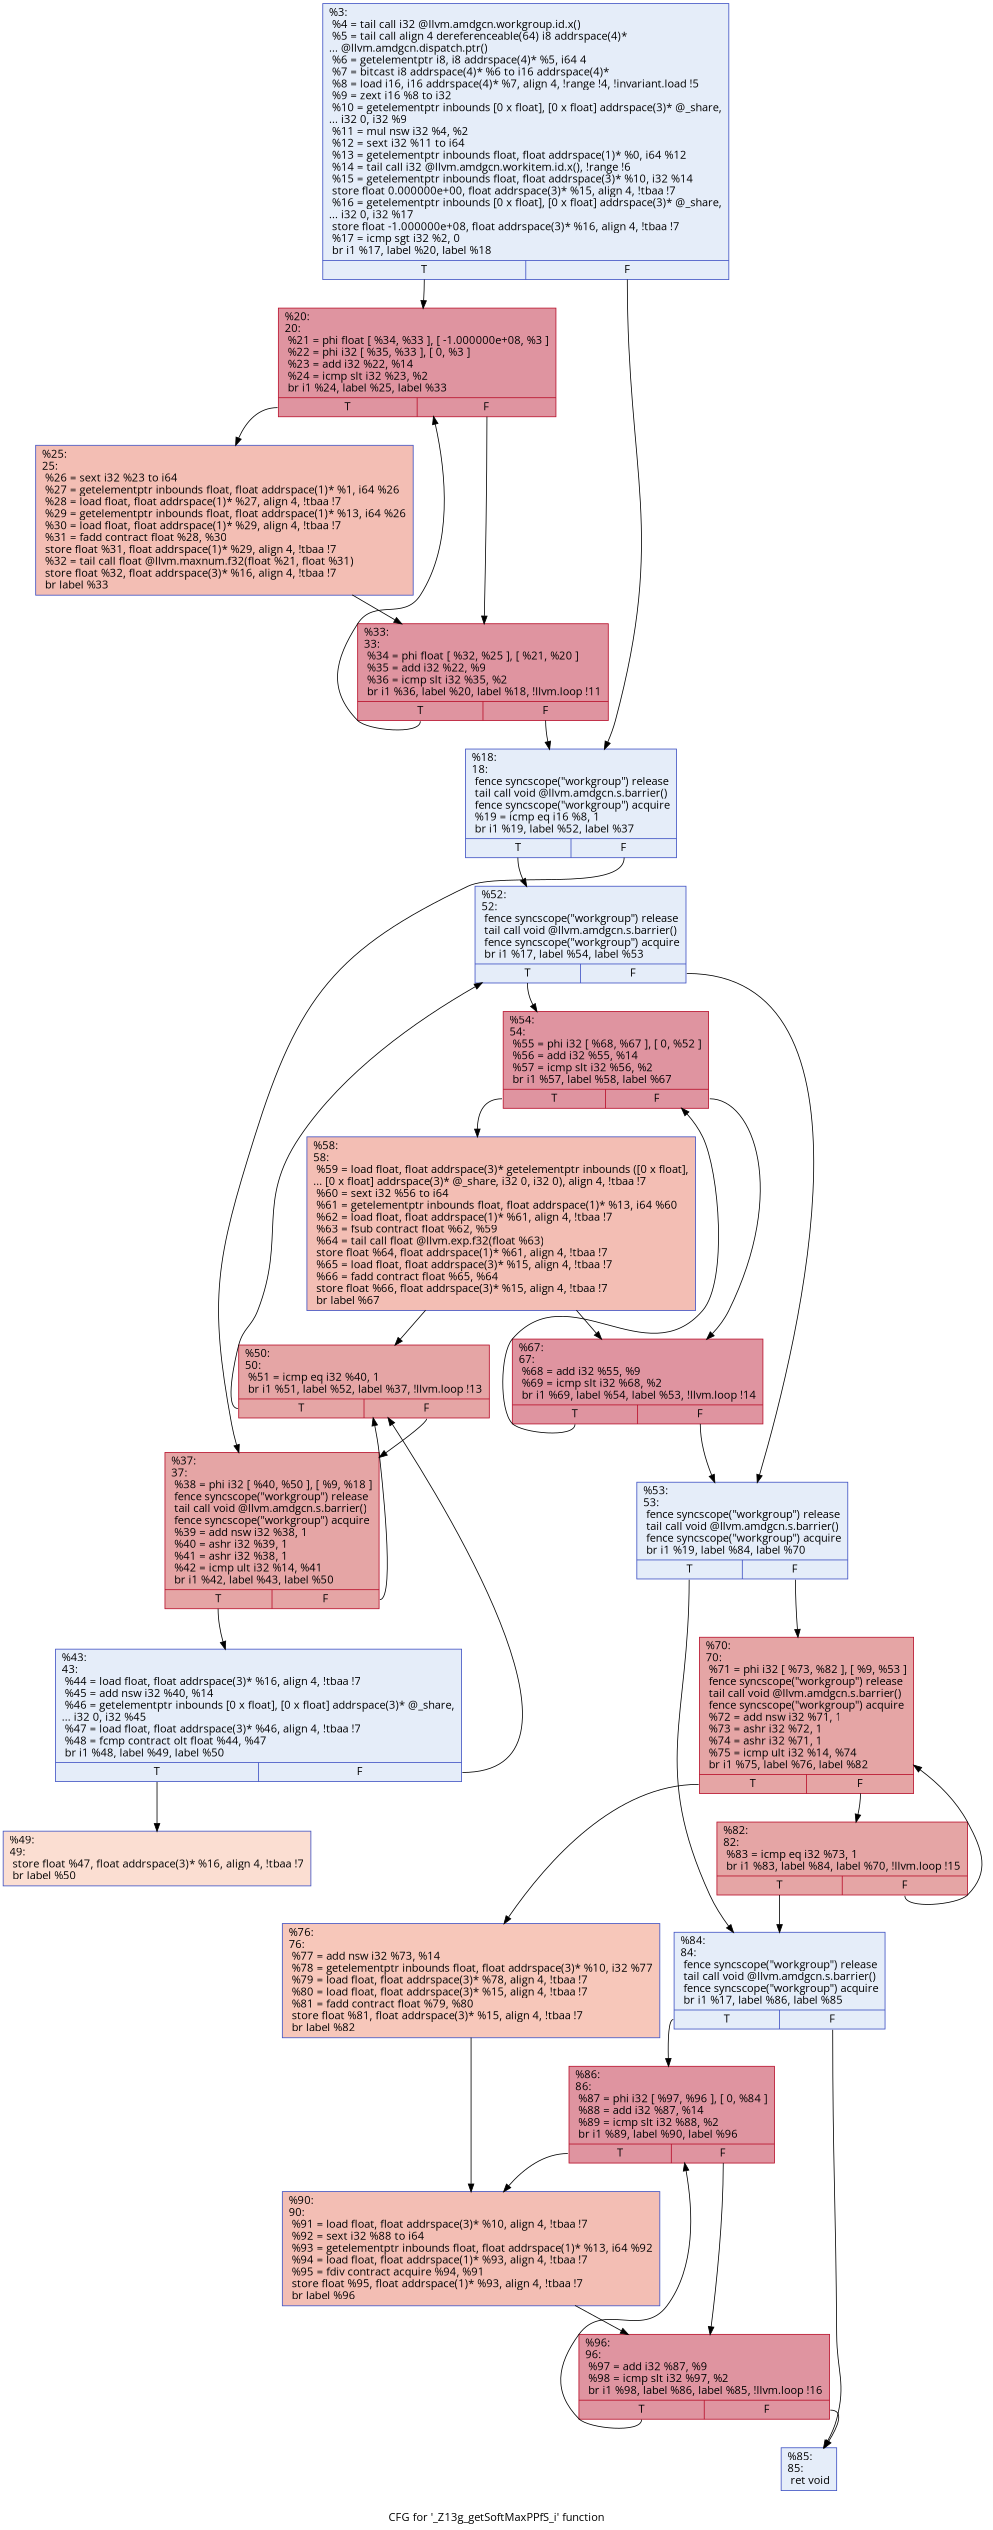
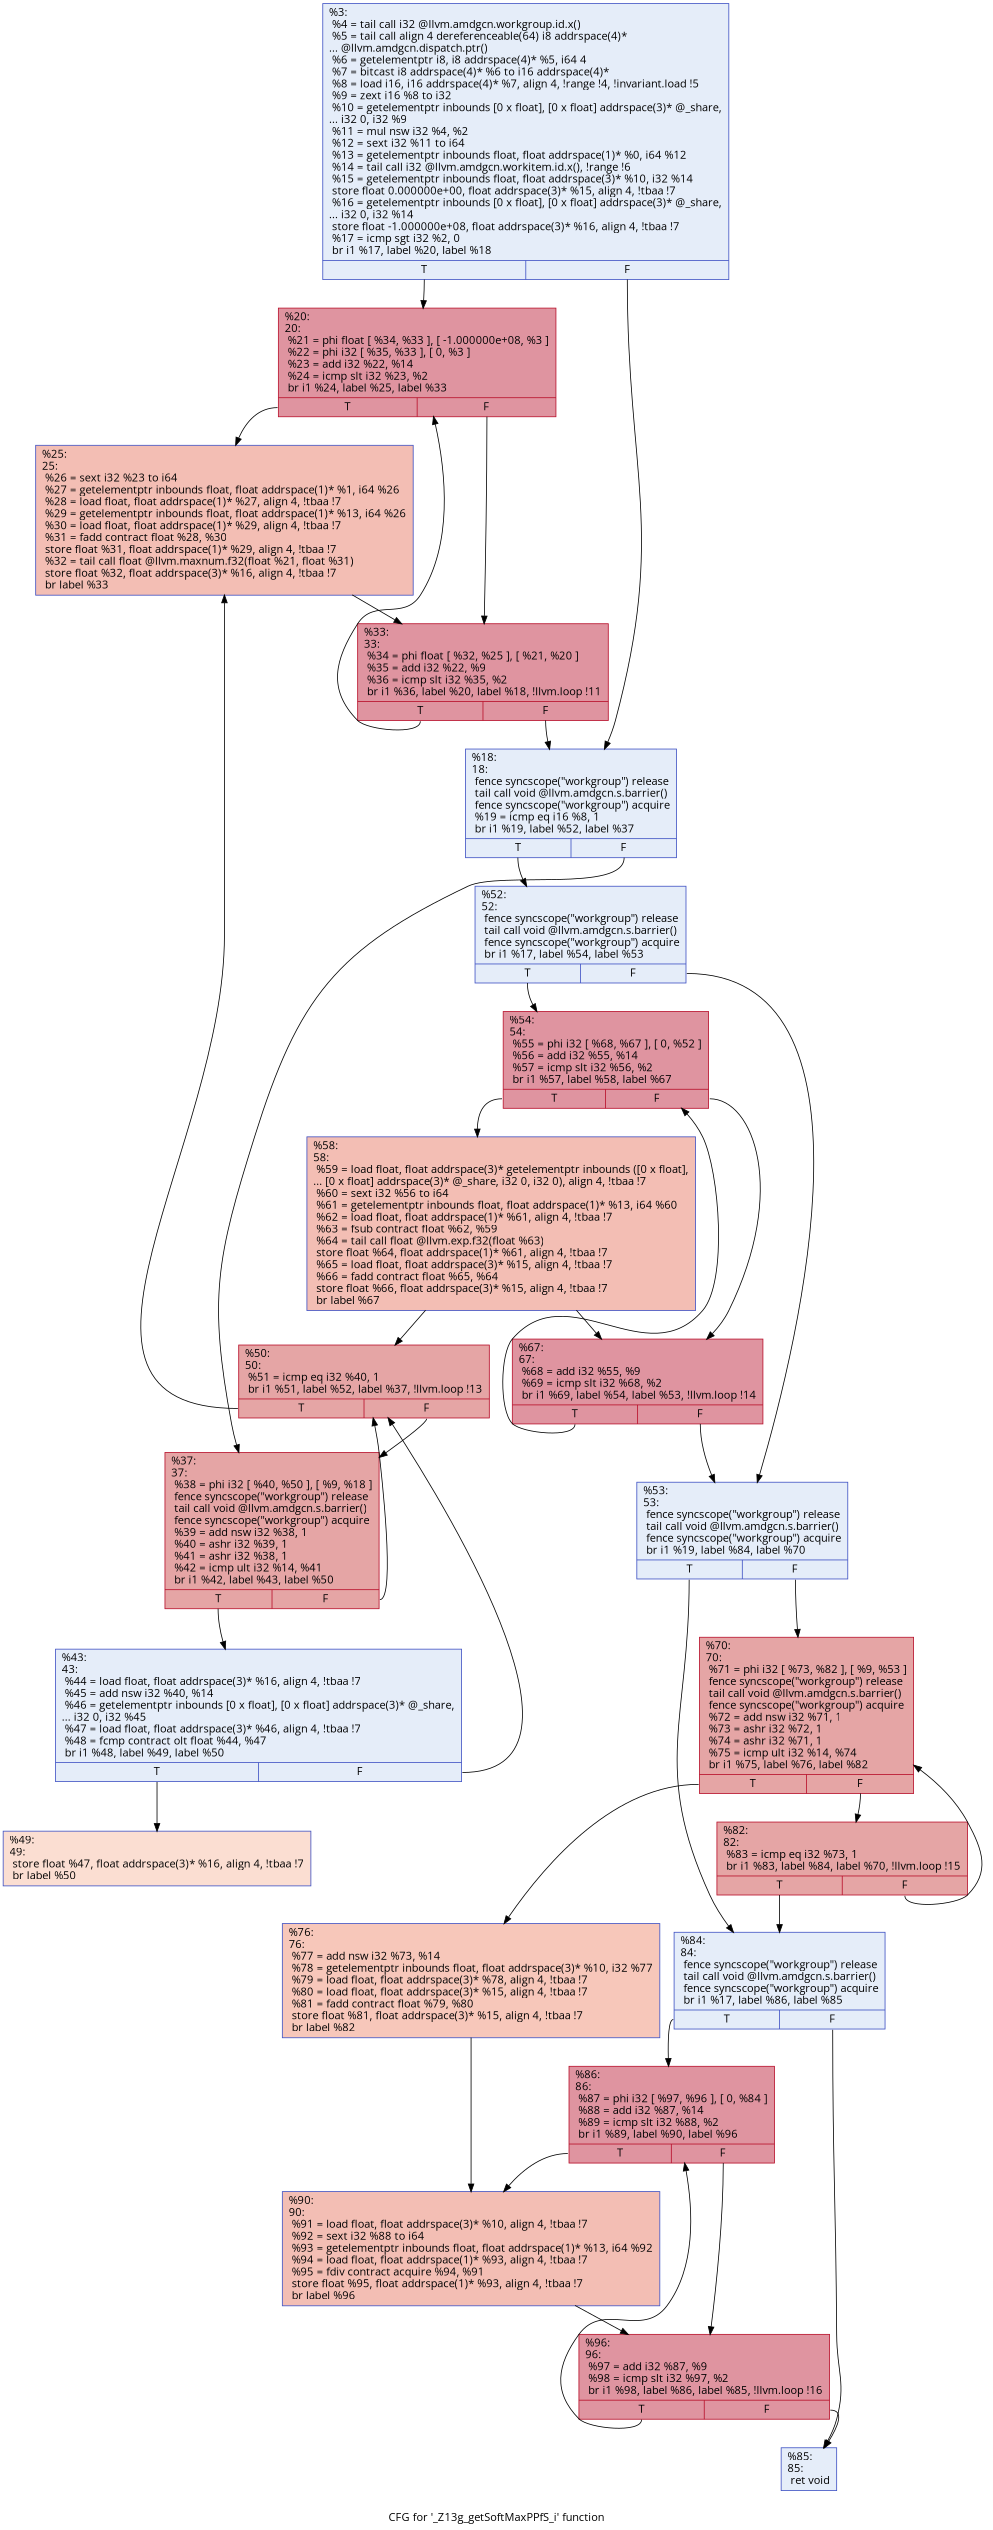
node "%3:": text "... i32 0, i32 %17" -> "... i32 0, i32 %14"
edge "%50:" -> "%52:": now "%50:" -> "%25:"
